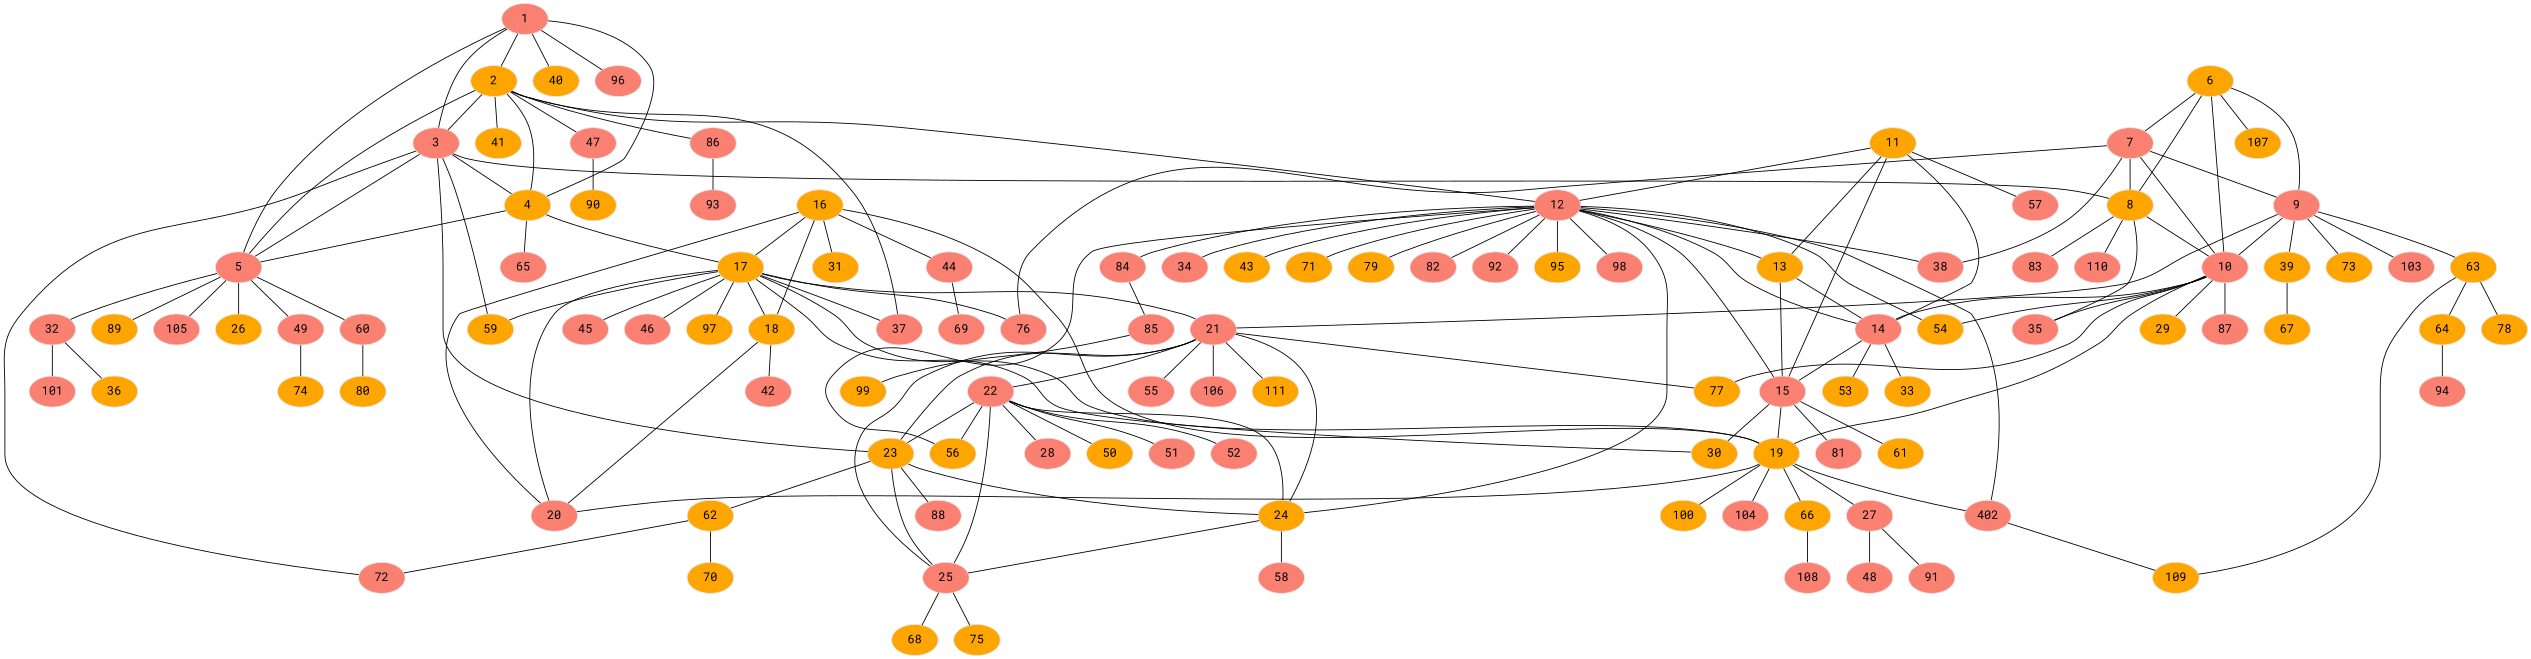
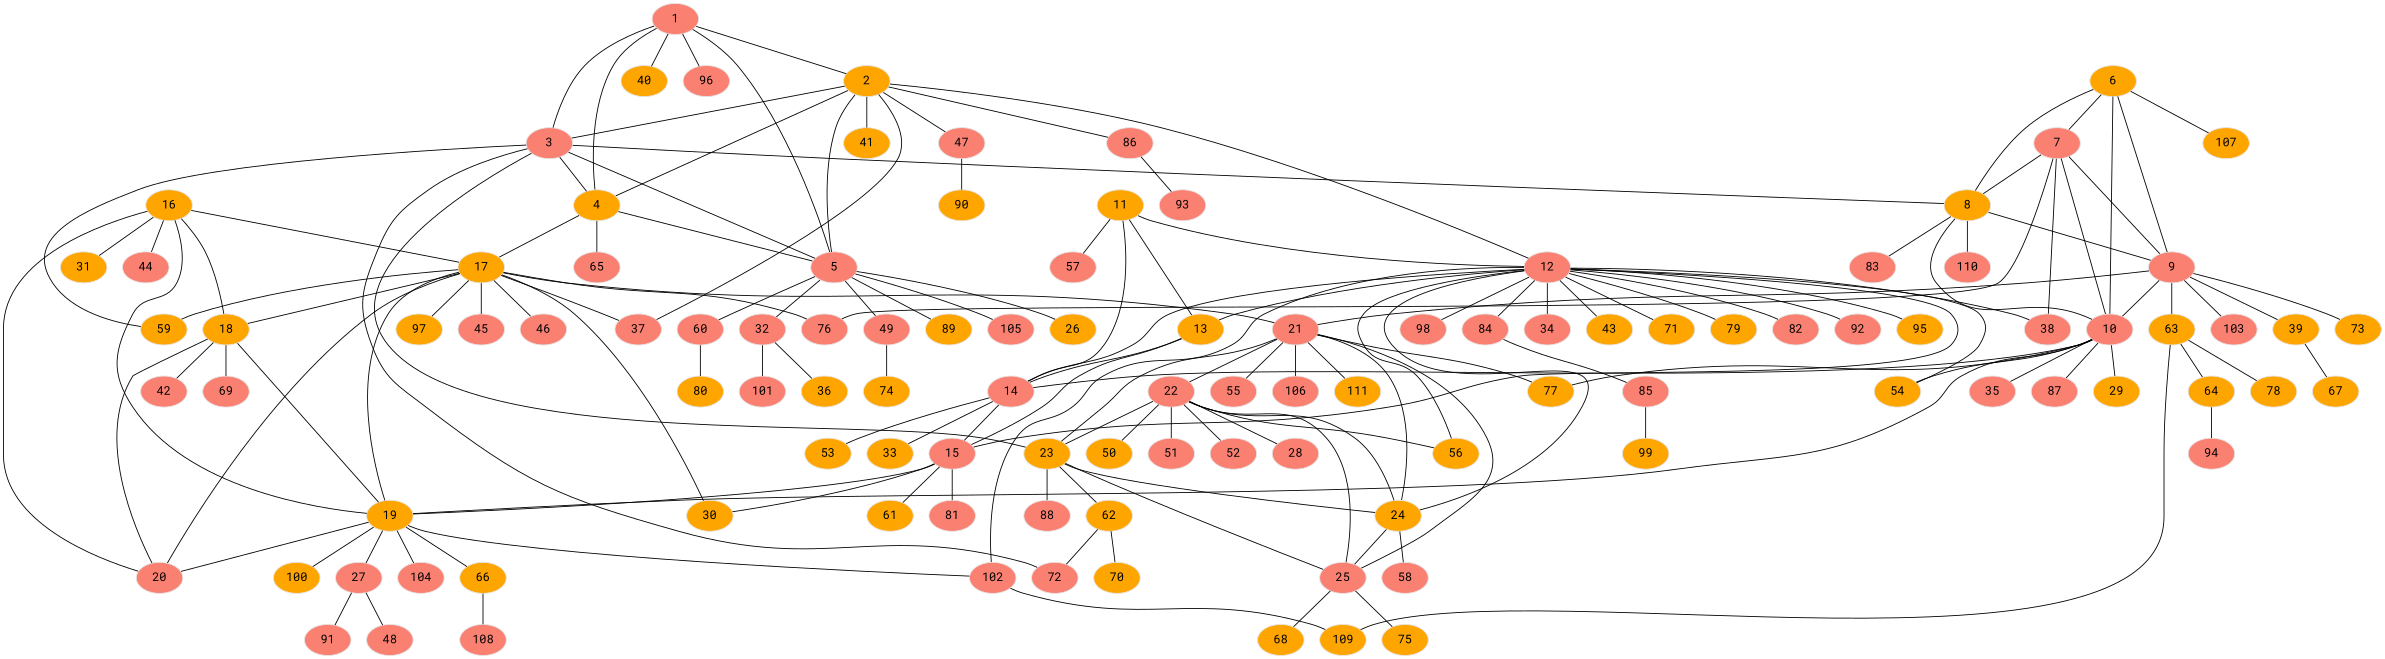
edge "11" -- "15": removed
edge "8" -- "35": now "8" -- "9"
edge "44" -- "69": now "18" -- "69"
edge "18" -- "19": added
node "402": label "402" -> "102"
